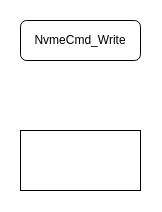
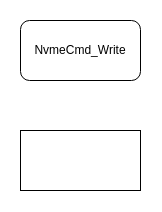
node "NvmeCmd_Write": size 120x40 -> 120x60
